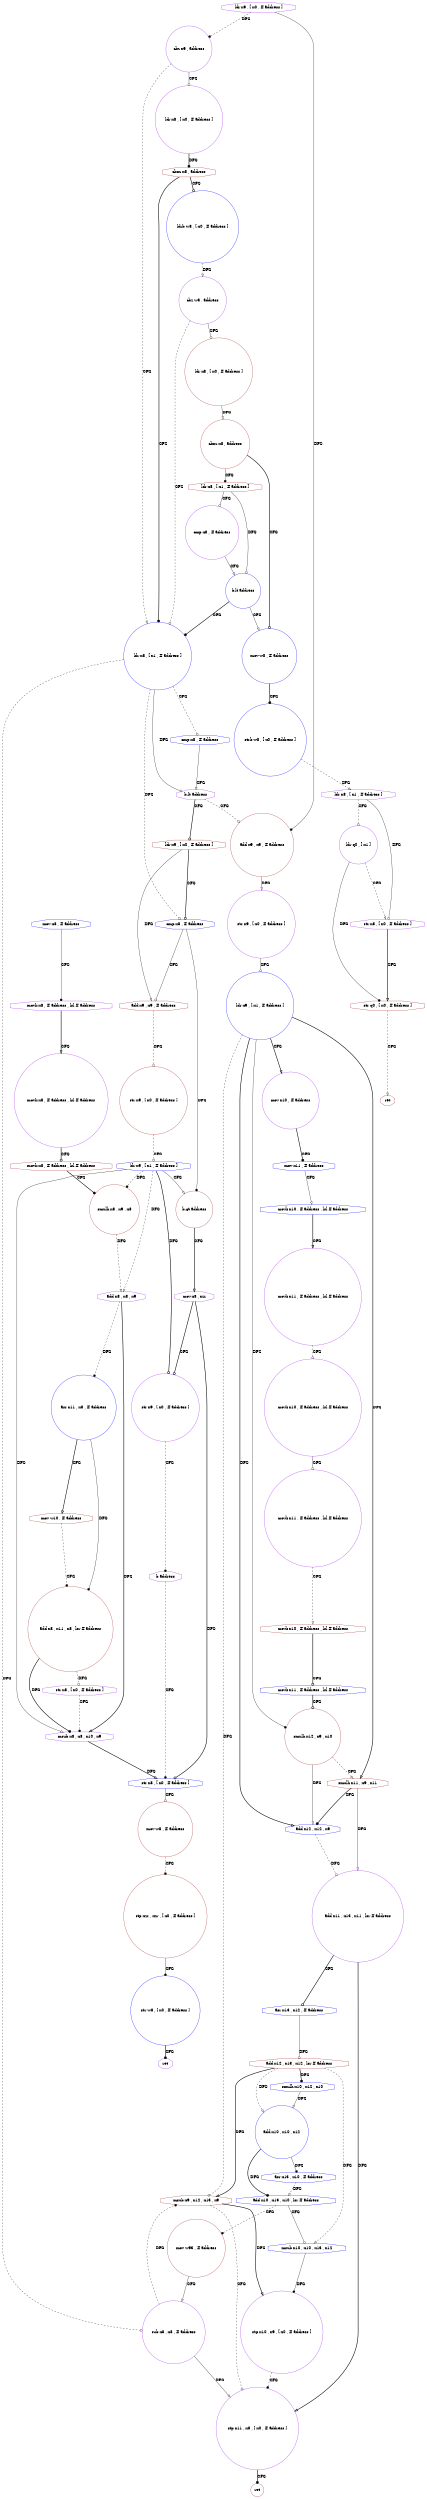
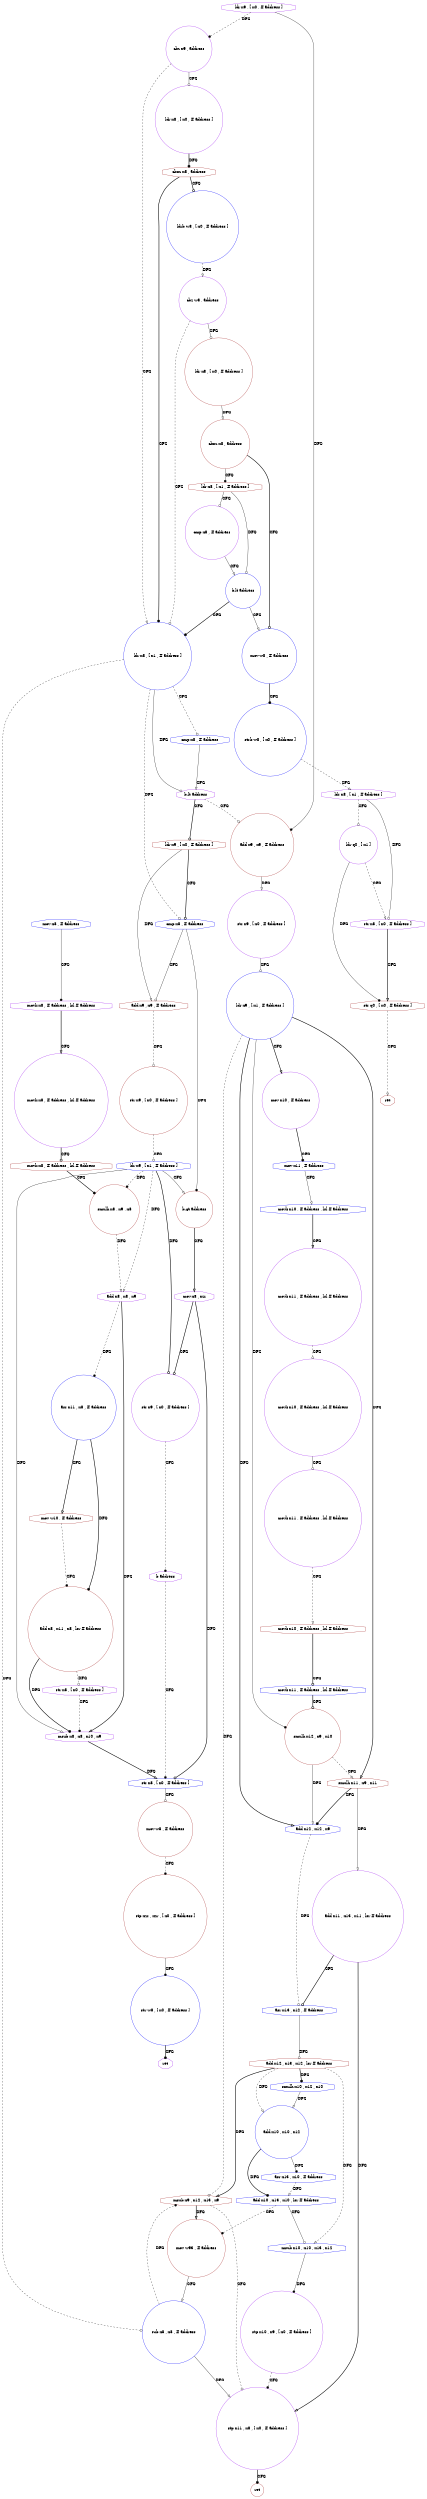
edge "asr x11 , x8 , # address" -> "add x8 , x11 , x8 , lsr # address": style solid -> bold
edge "add x12 , x12 , x9" -> "add x11 , x13 , x11 , lsr # address": now "add x12 , x12 , x9" -> "asr x13 , x12 , # address"
edge "msub x9 , x12 , x13 , x9" -> "stp x10 , x9 , [ x0 , # address ]": now "msub x9 , x12 , x13 , x9" -> "mov w93 , # address"
node "sub x8 , x8 , # address": color purple -> blue
